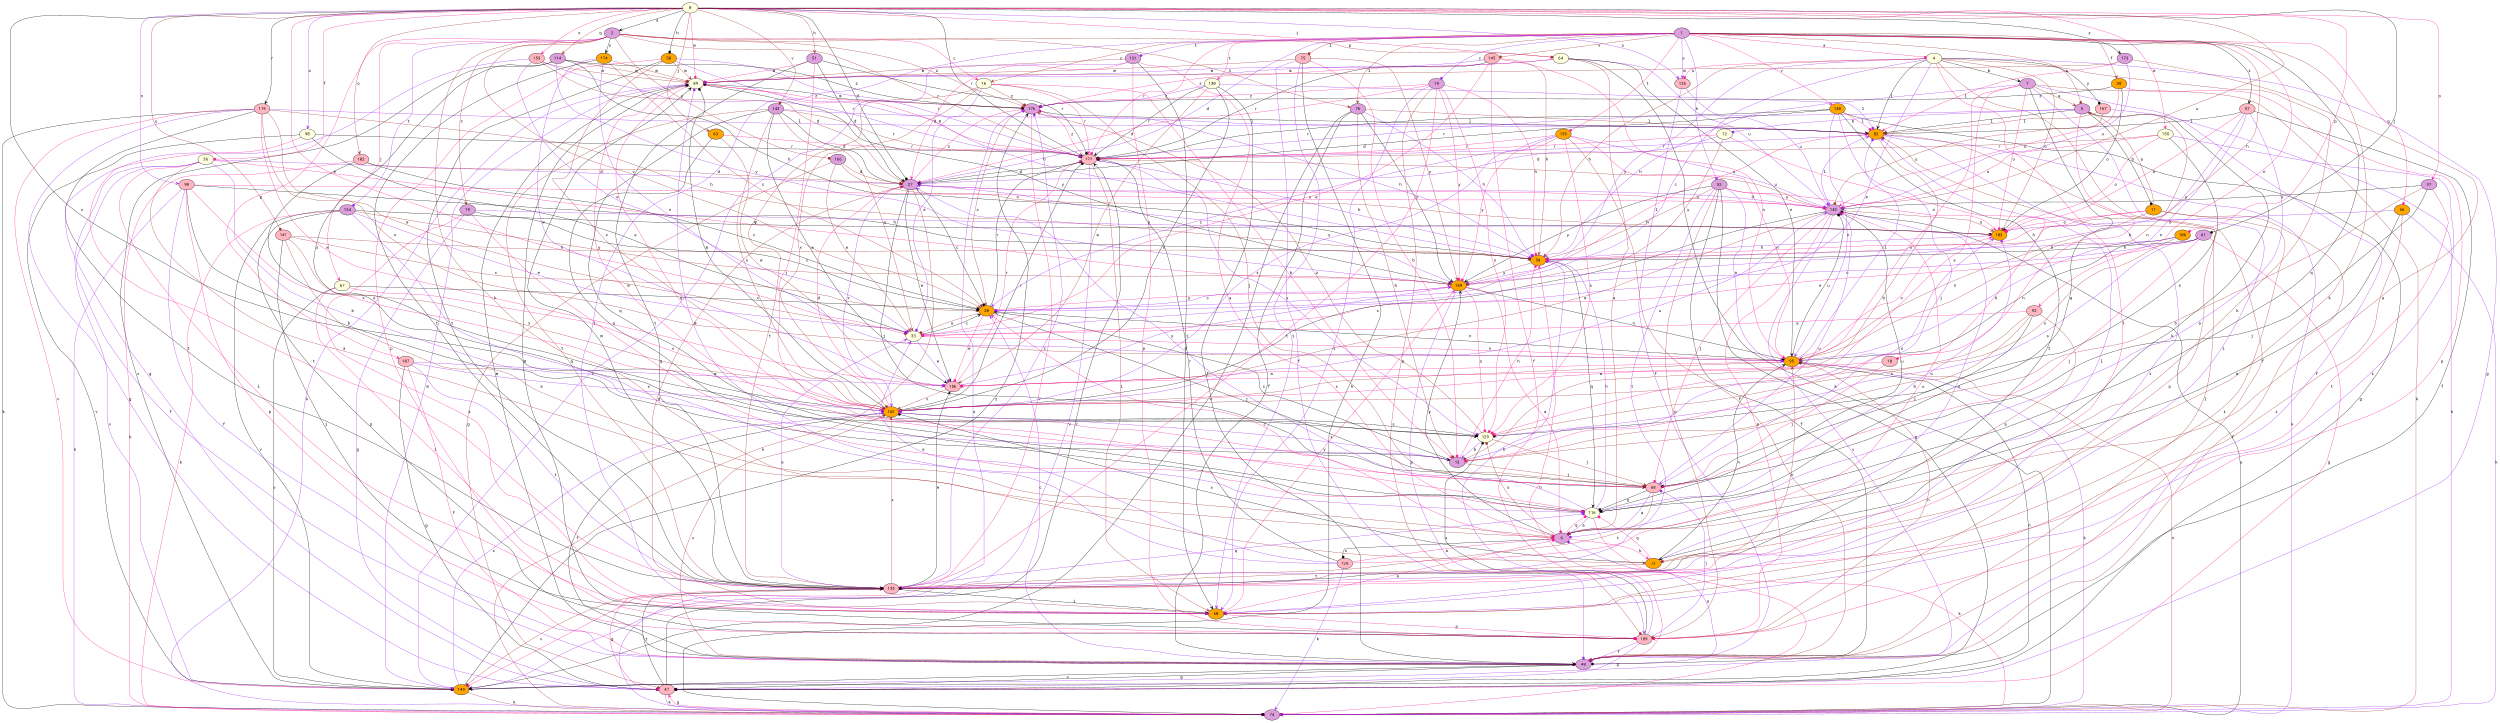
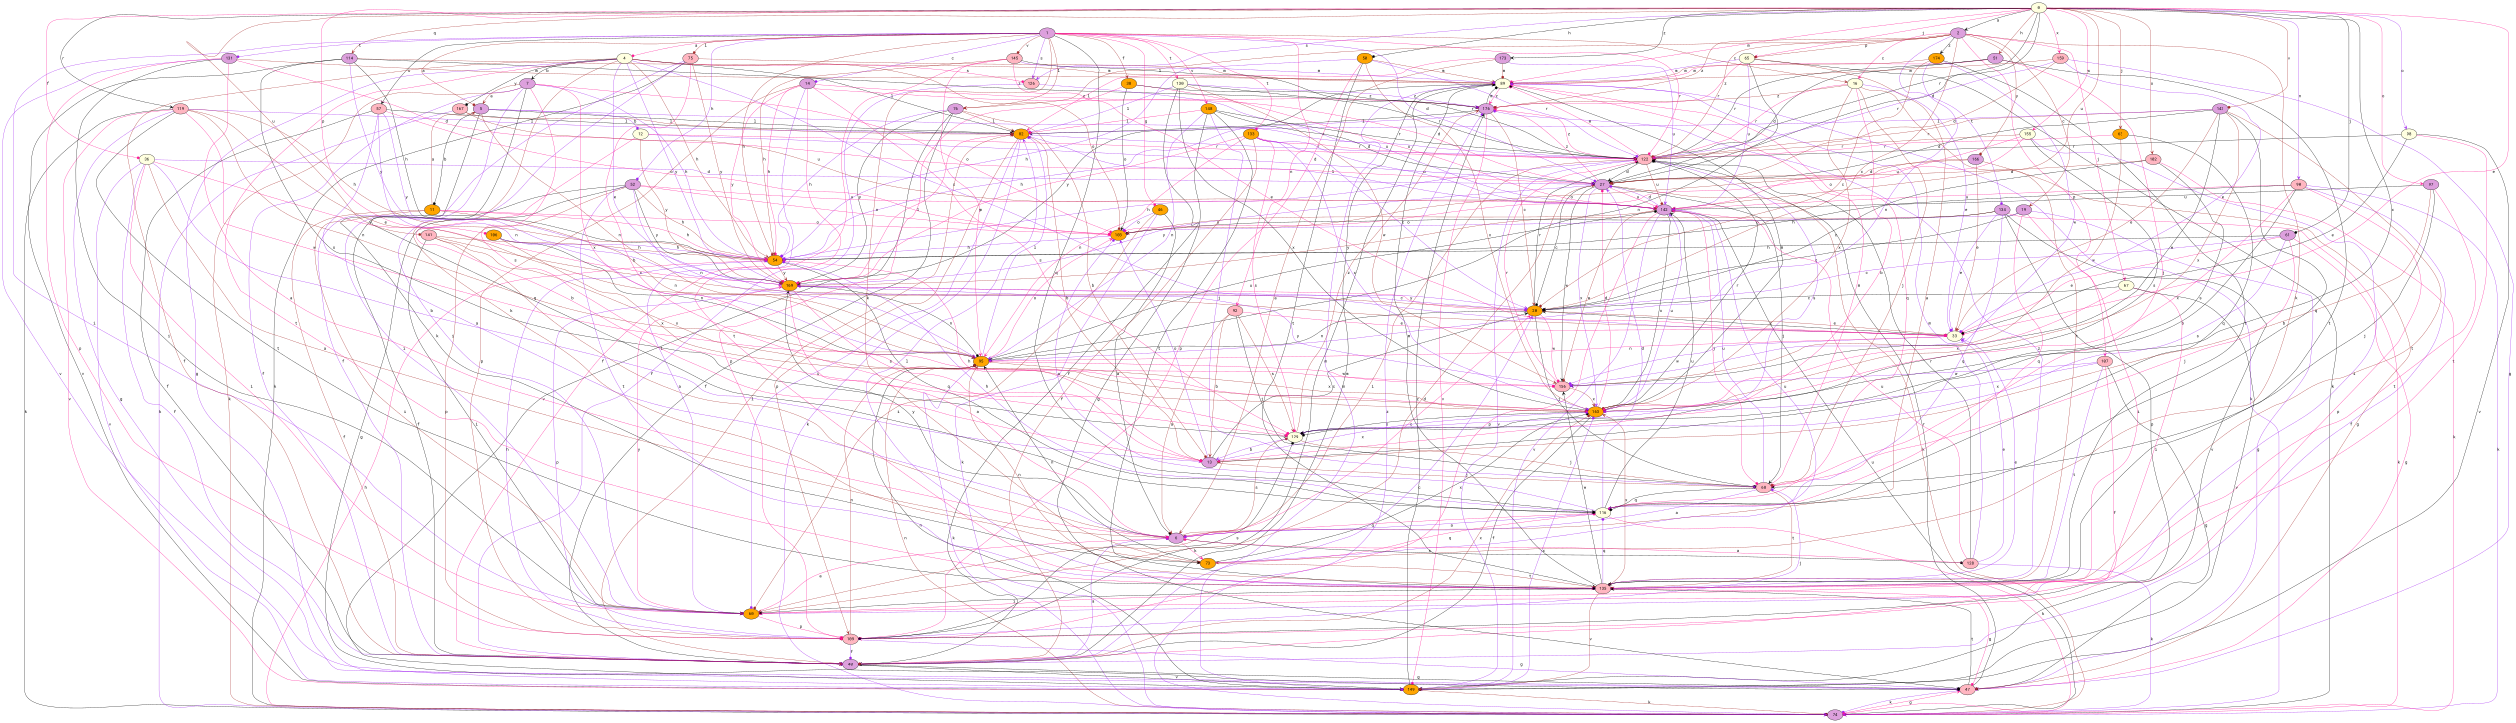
node "64": label "64" -> "65"
node "10": removed
